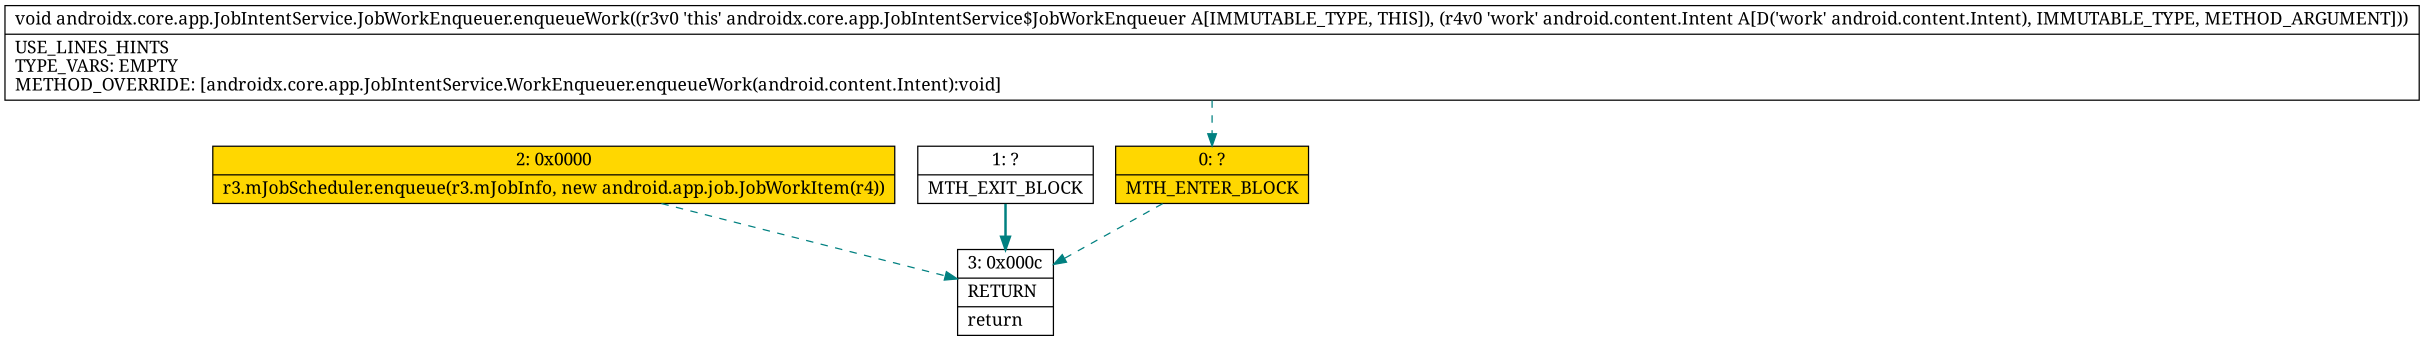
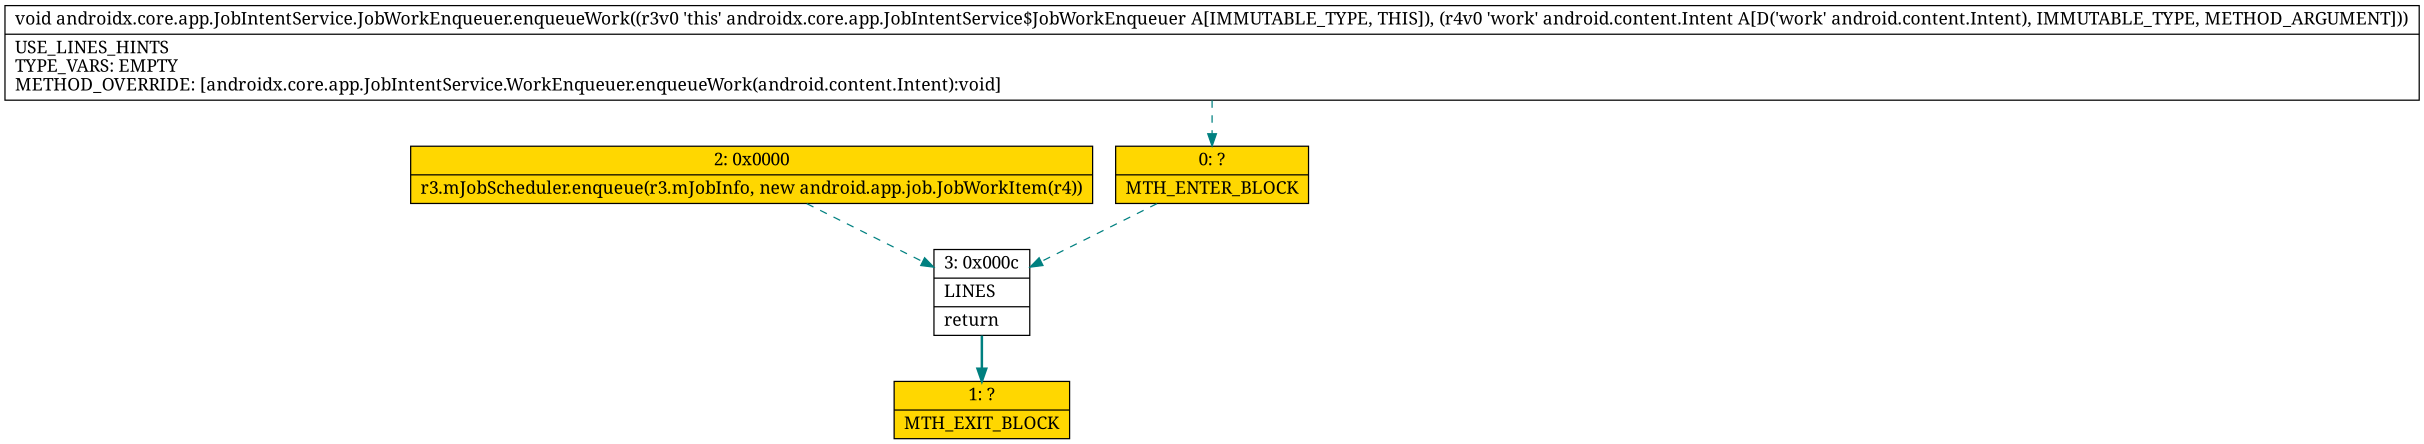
node "1: ?": fillcolor white -> gold
edge "1: ?" -> "3: 0x000c": reversed
node "3: 0x000c": text "RETURN" -> "LINES"
